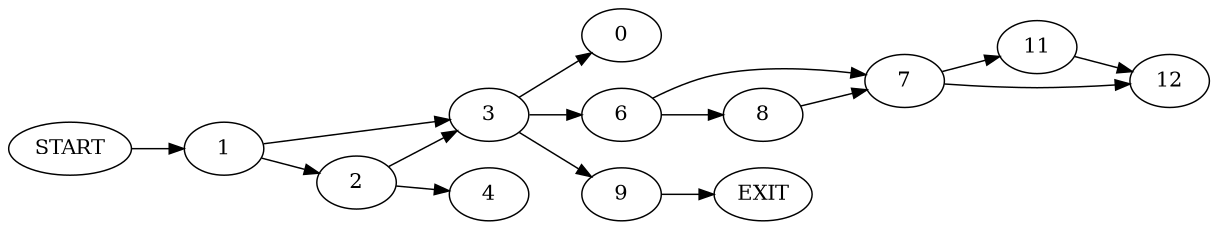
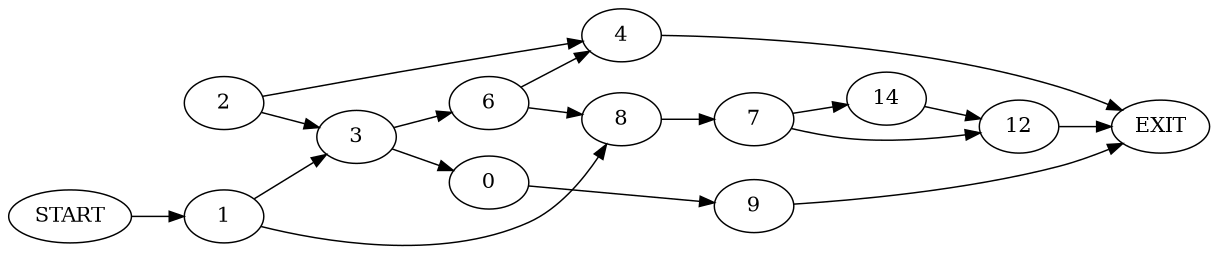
node "11": label "11" -> "14"
edge "4" -> "EXIT": added
edge "6" -> "7": now "6" -> "4"
edge "12" -> "EXIT": added
edge "3" -> "9": now "0" -> "9"
edge "1" -> "2": now "1" -> "8"
